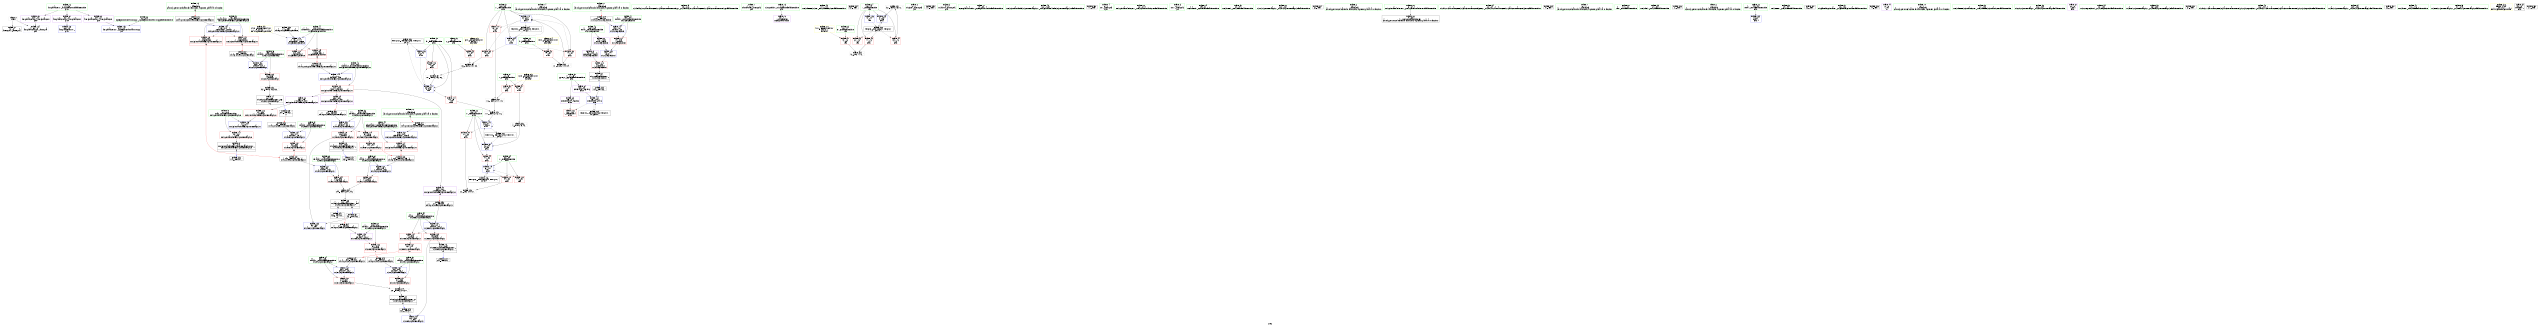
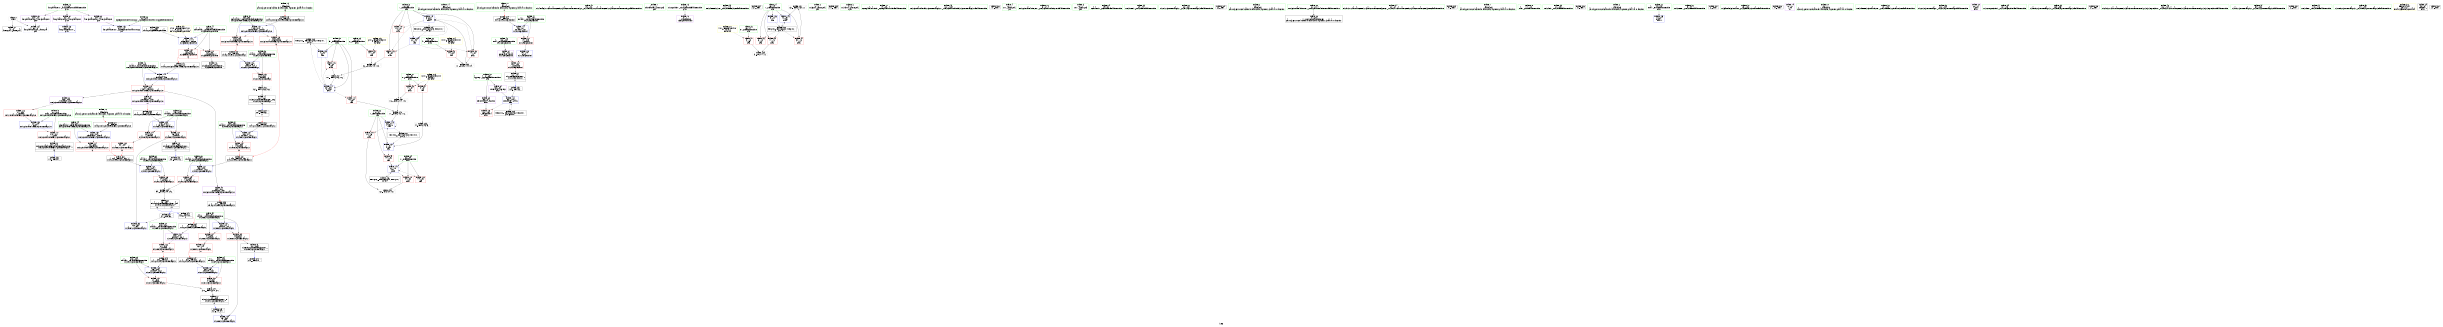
node "NodeID: 86": removed
node "NodeID: 70": added
